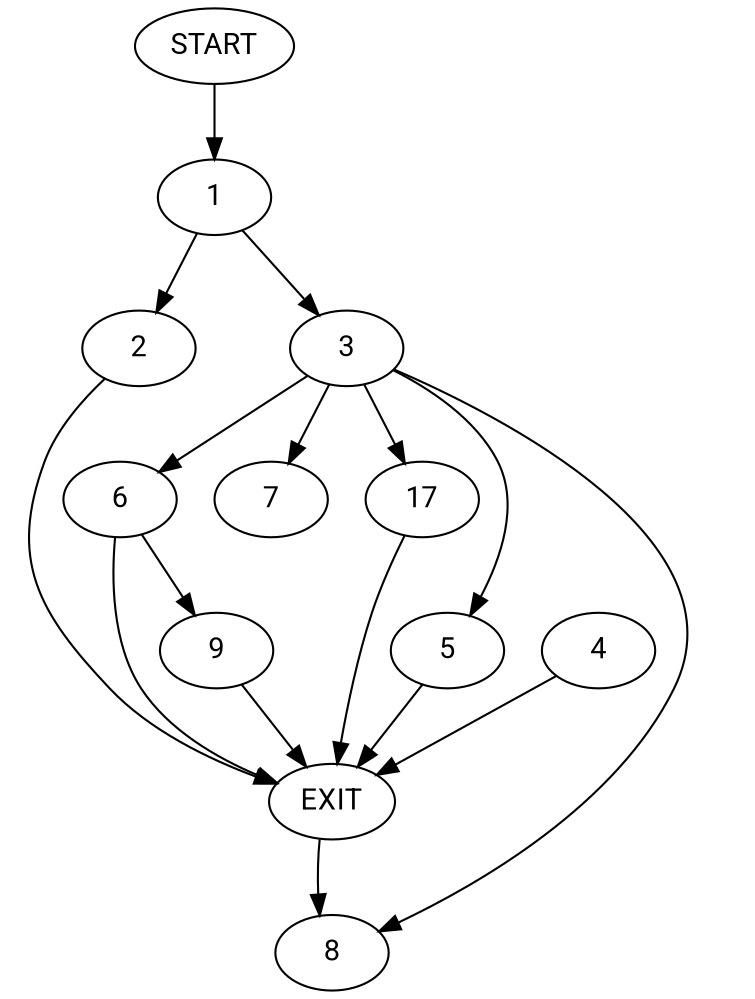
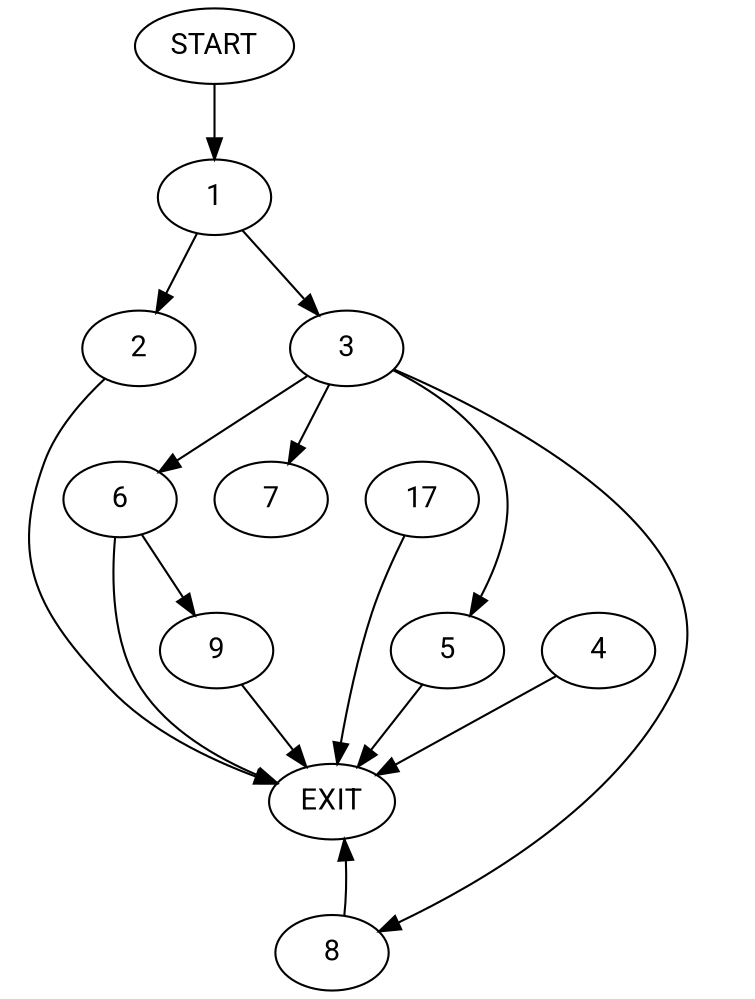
edge "3" -> "17": removed
edge "EXIT" -> "8": reversed
